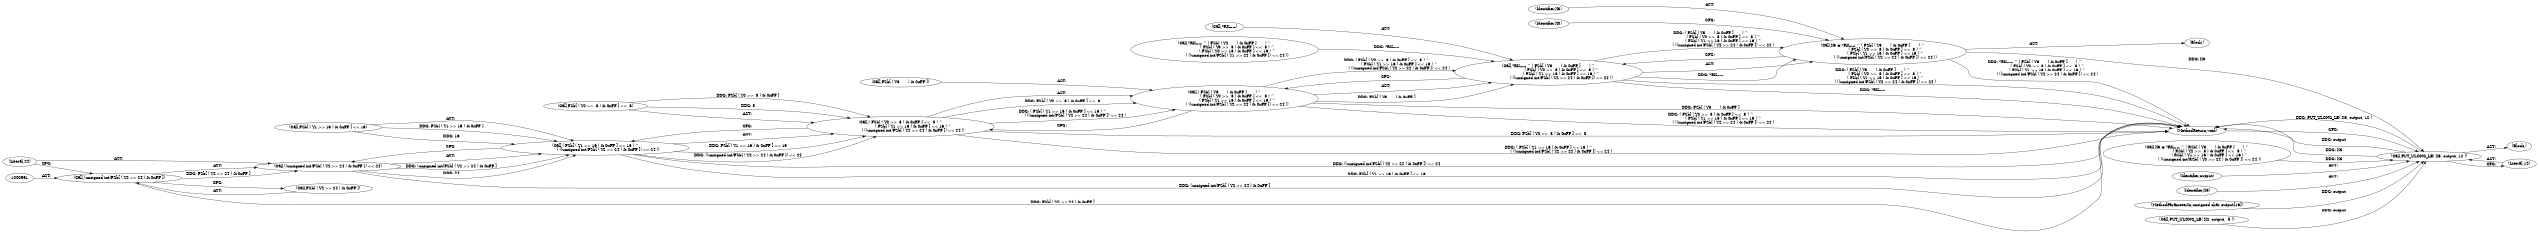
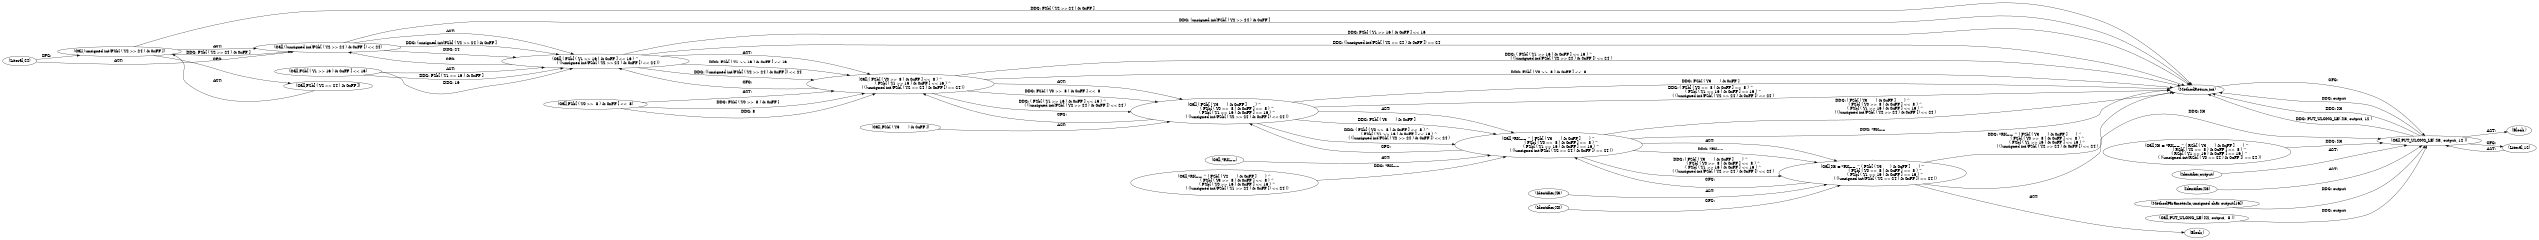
node "(MethodReturn,void)": label "(MethodReturn,void)" -> "(MethodReturn,int)"
node "1000591": removed
